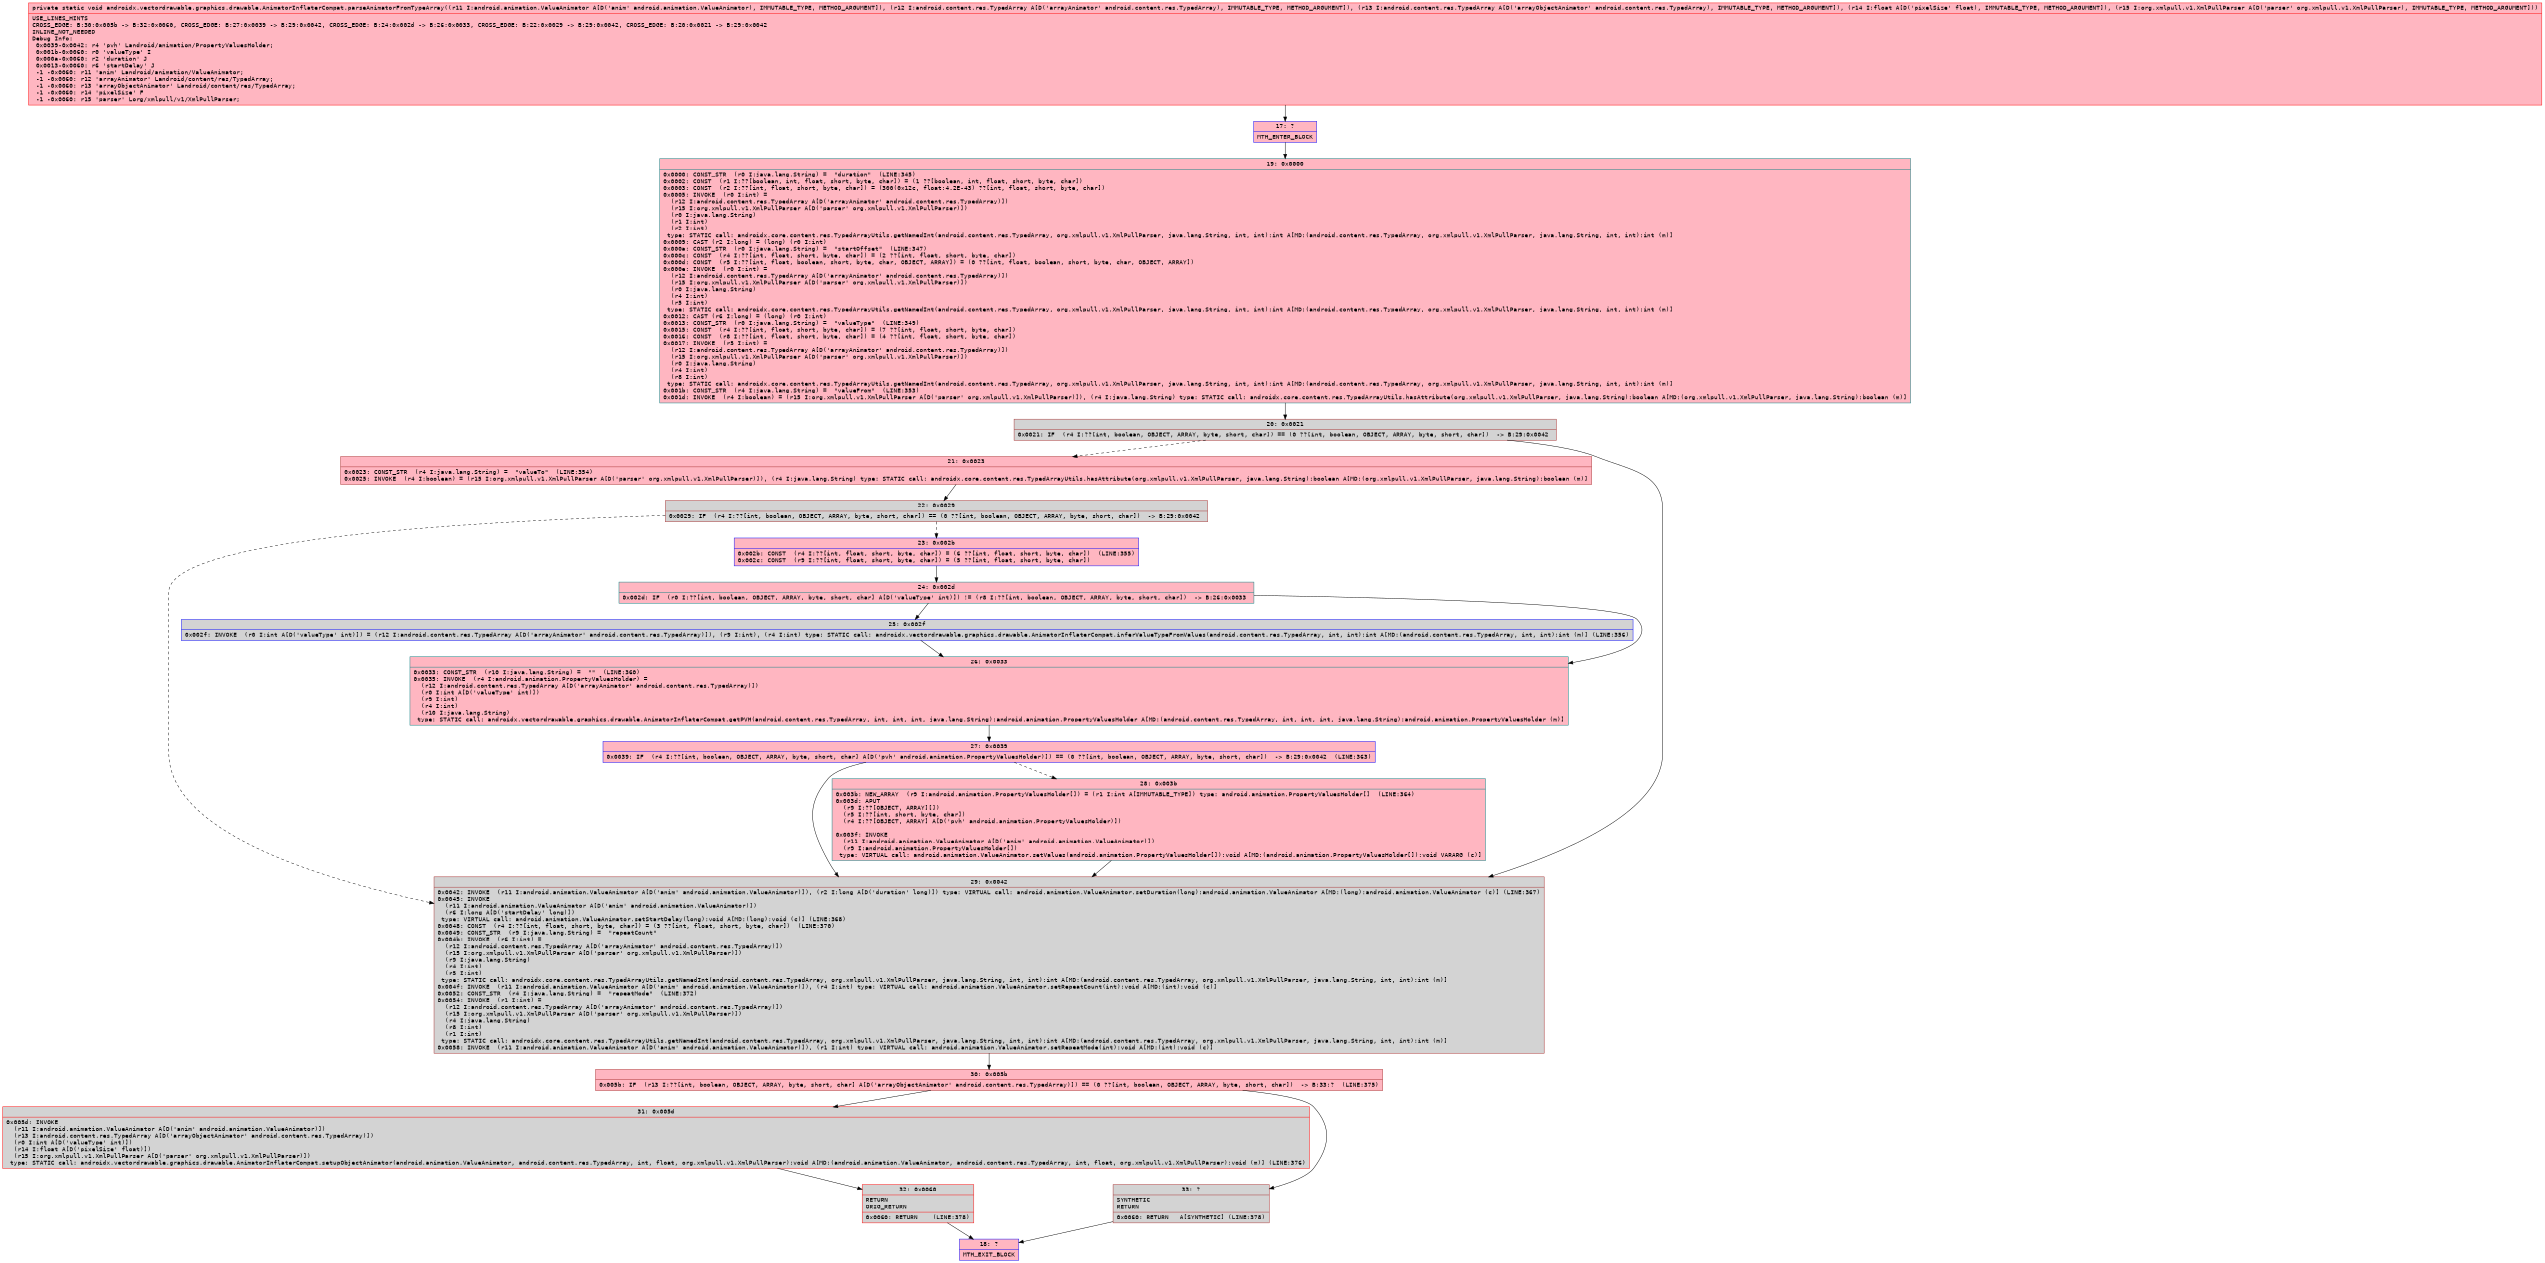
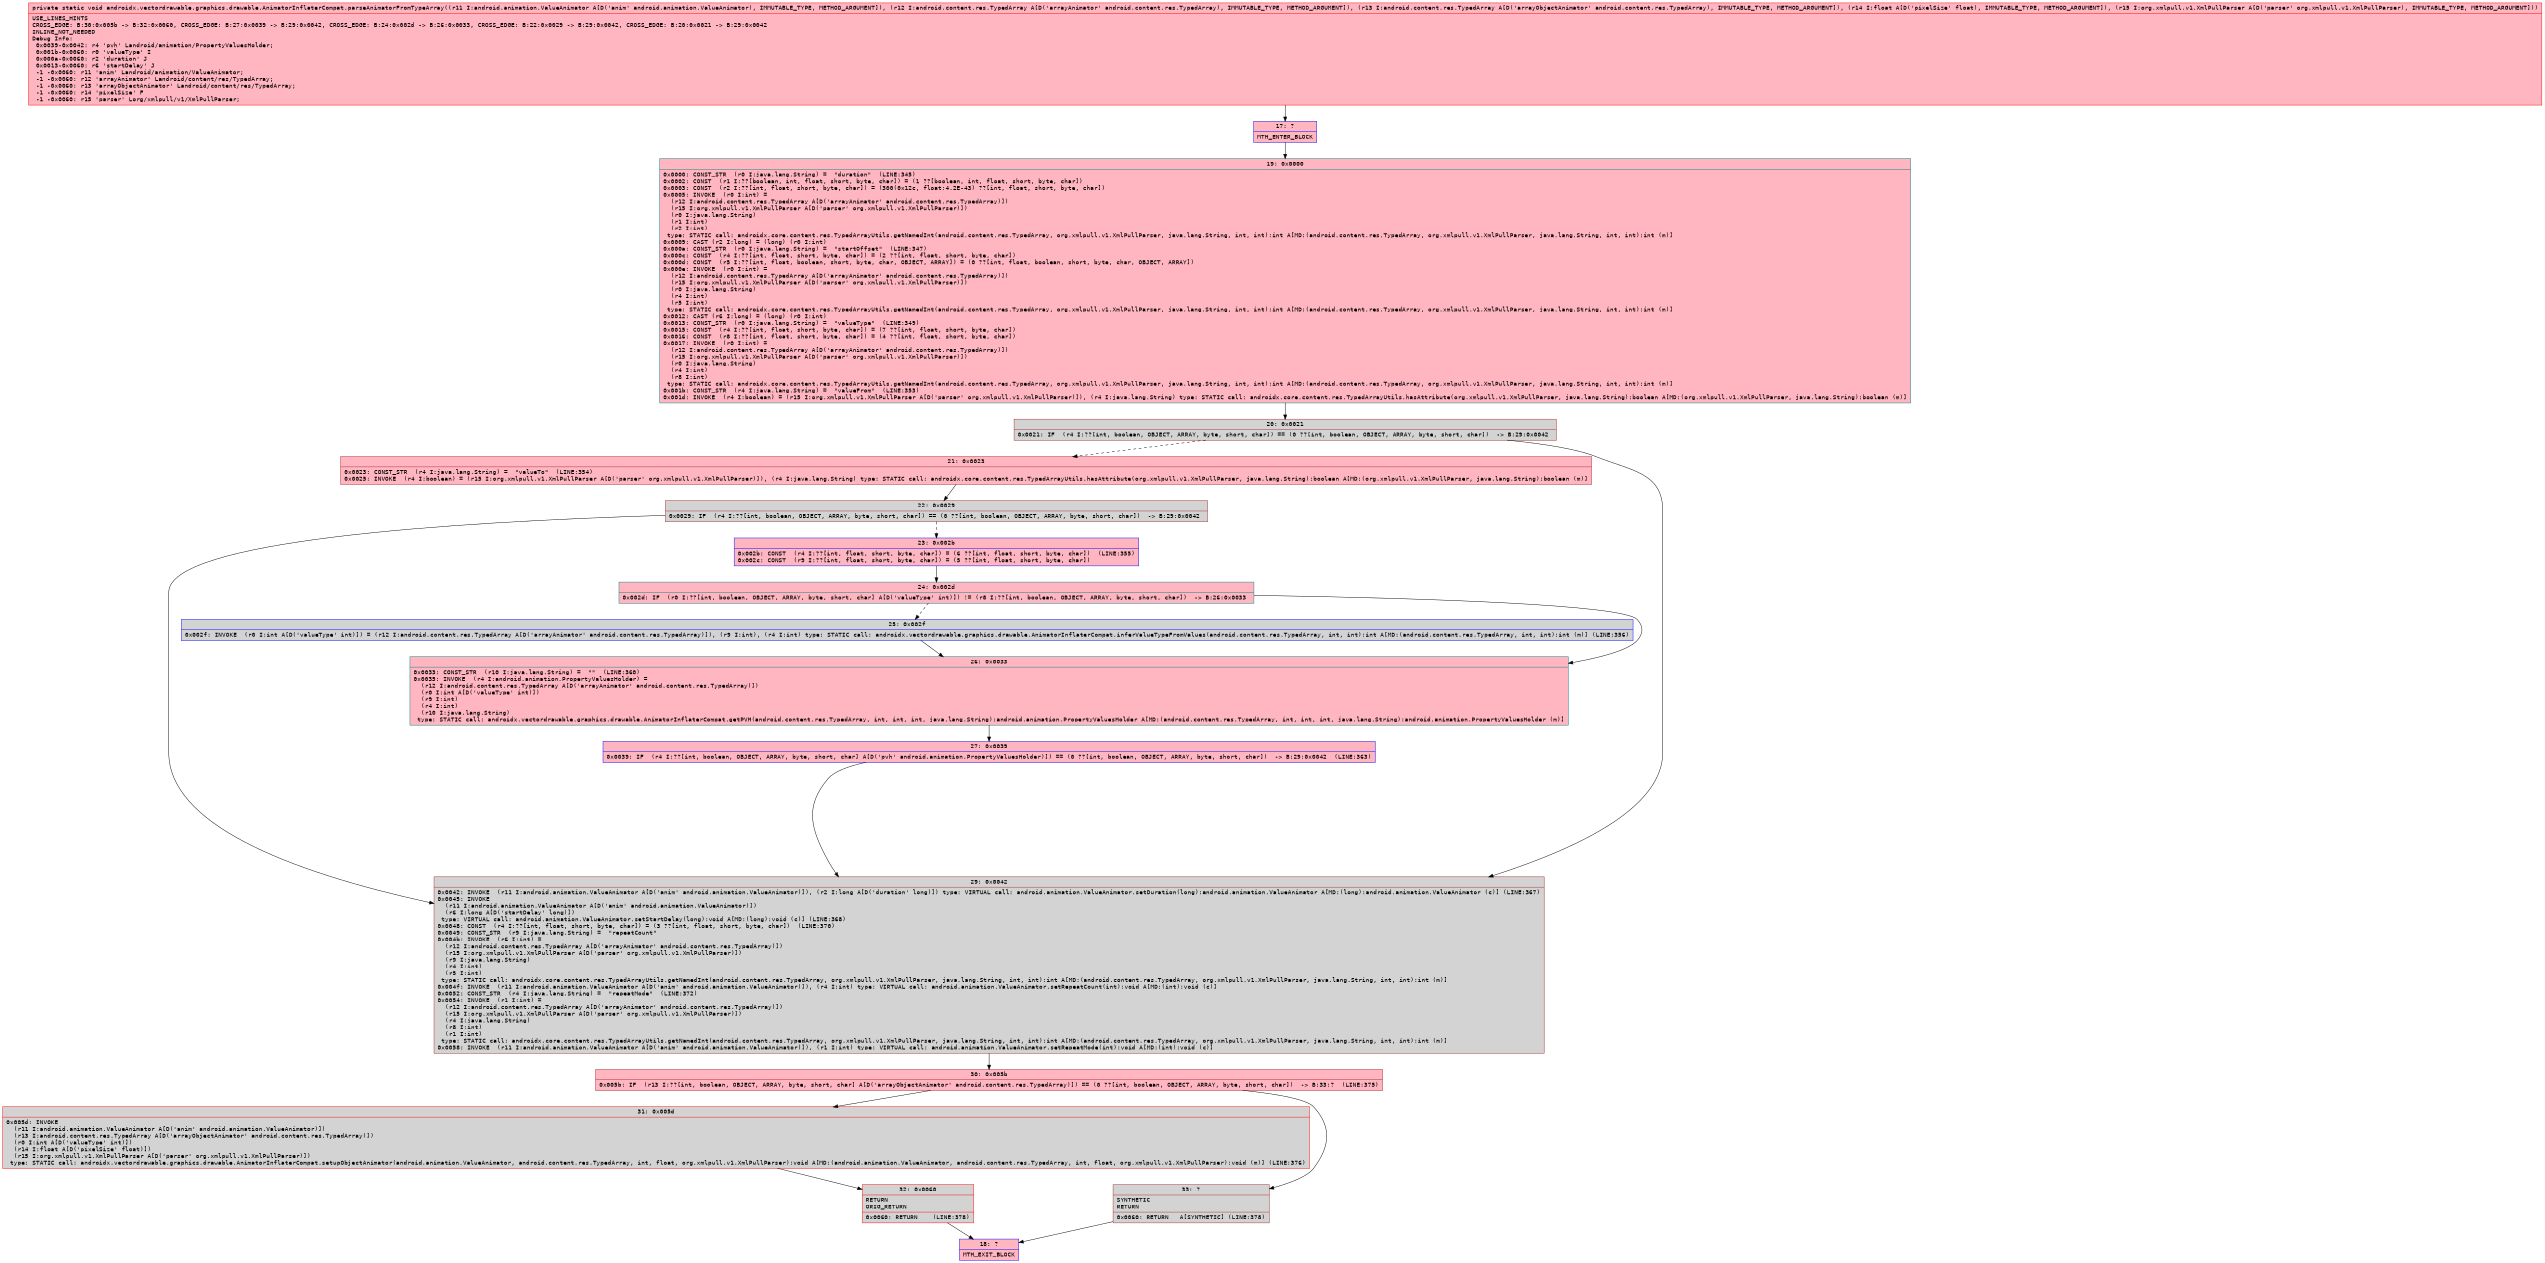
node "19: 0x0000": text "0x0017: INVOKE  (r5 I:int) =" -> "0x0017: INVOKE  (r0 I:int) ="
edge "22: 0x0029" -> "29: 0x0042": style dashed -> solid
edge "24: 0x002d" -> "25: 0x002f": style solid -> dashed
node "28: 0x003b": removed
